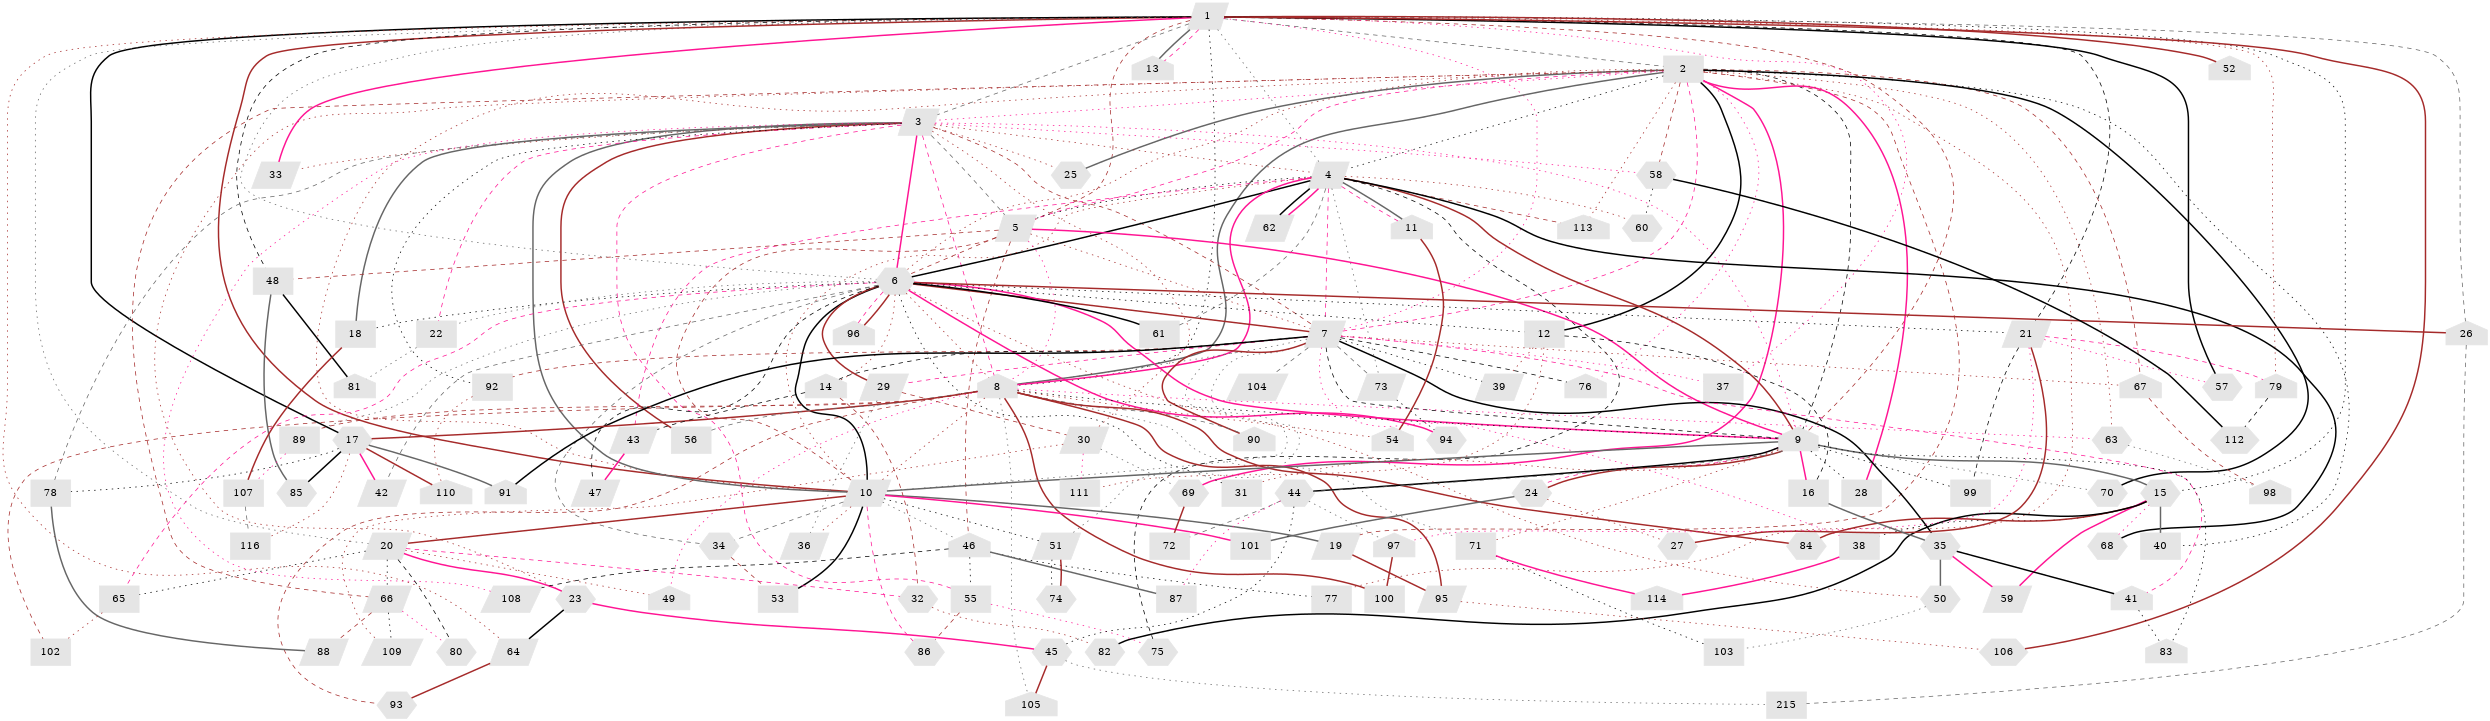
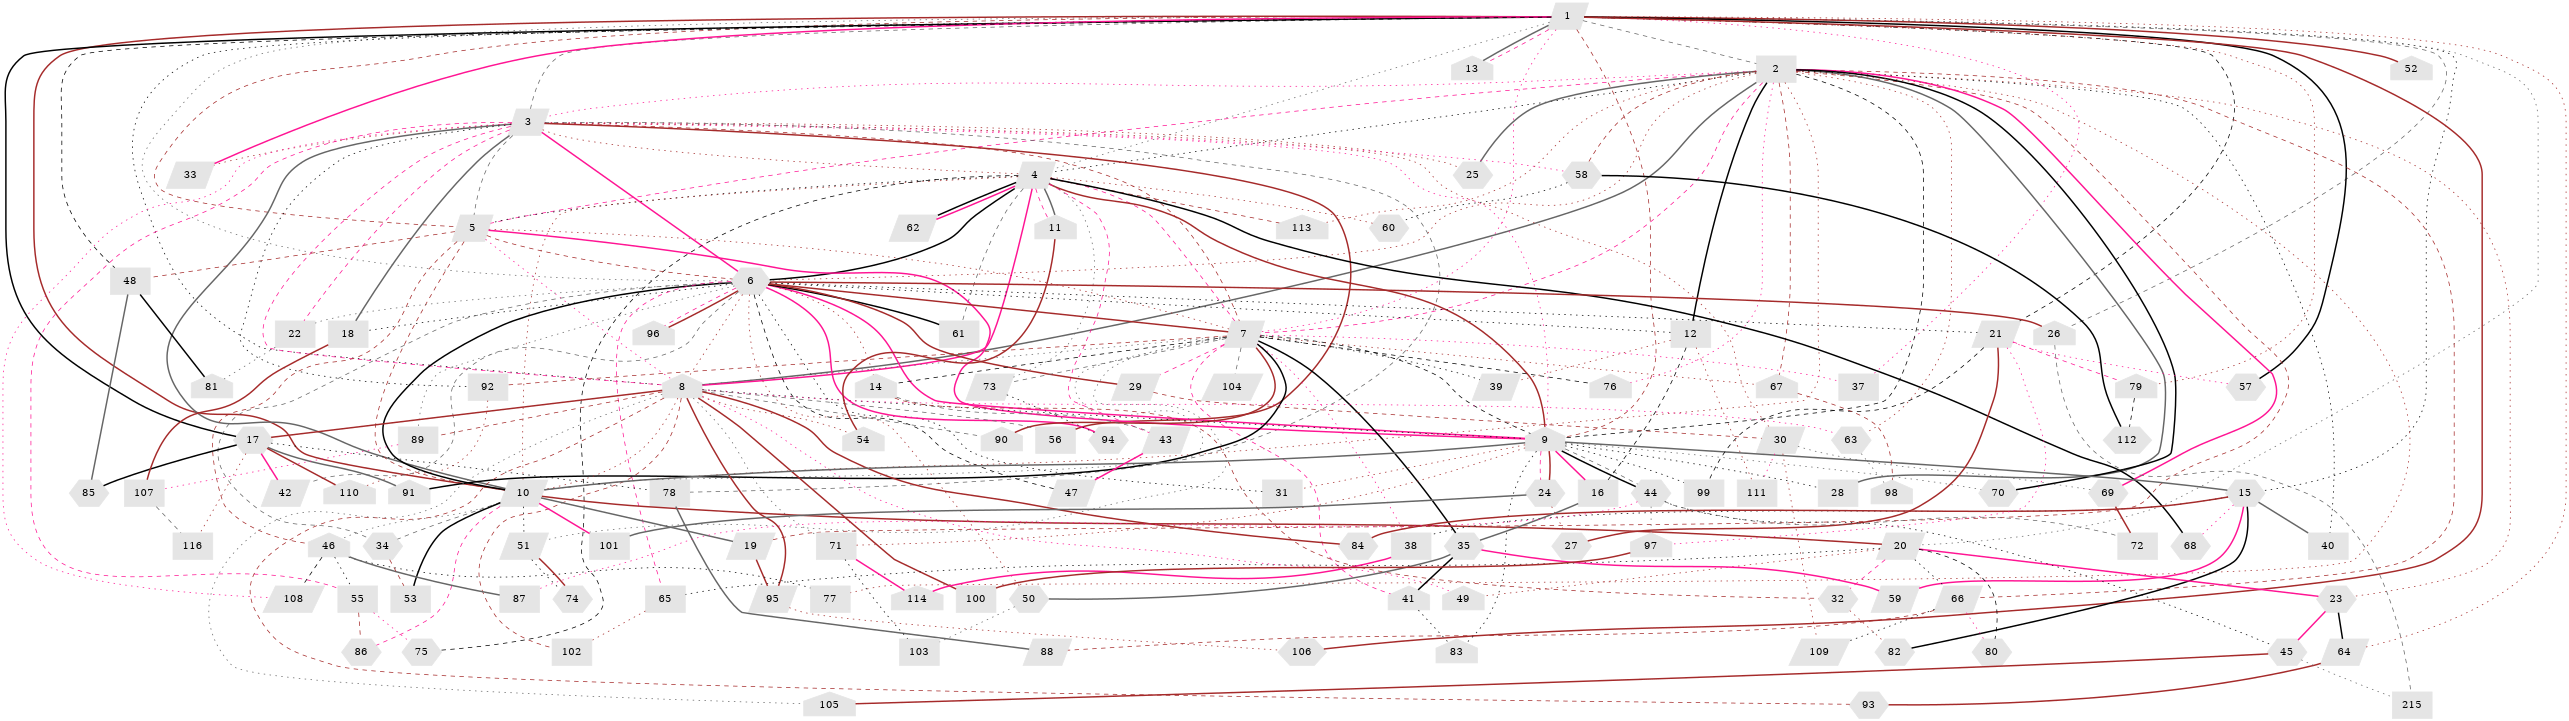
edge "2" -- "28": color deeppink -> gray40
edge "14" -- "43": color black -> gray40
node "36": removed
